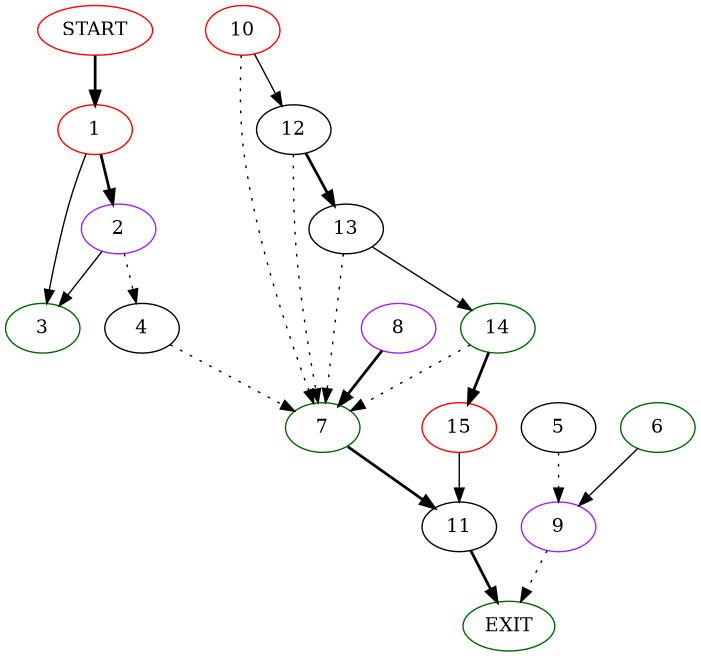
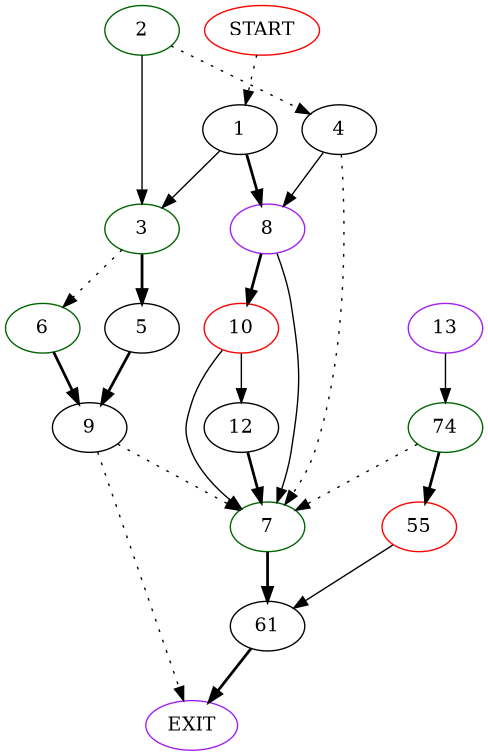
edge "START" -> "1": style bold -> dotted
node "1": color red -> black
edge "1" -> "2": now "1" -> "8"
edge "12" -> "13": removed
edge "4" -> "8": added
edge "10" -> "7": style dotted -> solid
node "2": color purple -> darkgreen
node "13": color black -> purple
edge "3" -> "5": added
edge "8" -> "10": added
edge "12" -> "7": style dotted -> bold
edge "3" -> "6": added
edge "13" -> "7": now "9" -> "7"
node "14": label "14" -> "74"
edge "8" -> "7": style bold -> solid
node "15": label "15" -> "55"
edge "5" -> "9": style dotted -> bold
edge "6" -> "9": style solid -> bold
node "11": label "11" -> "61"
node "9": color purple -> black
node "EXIT": color darkgreen -> purple
